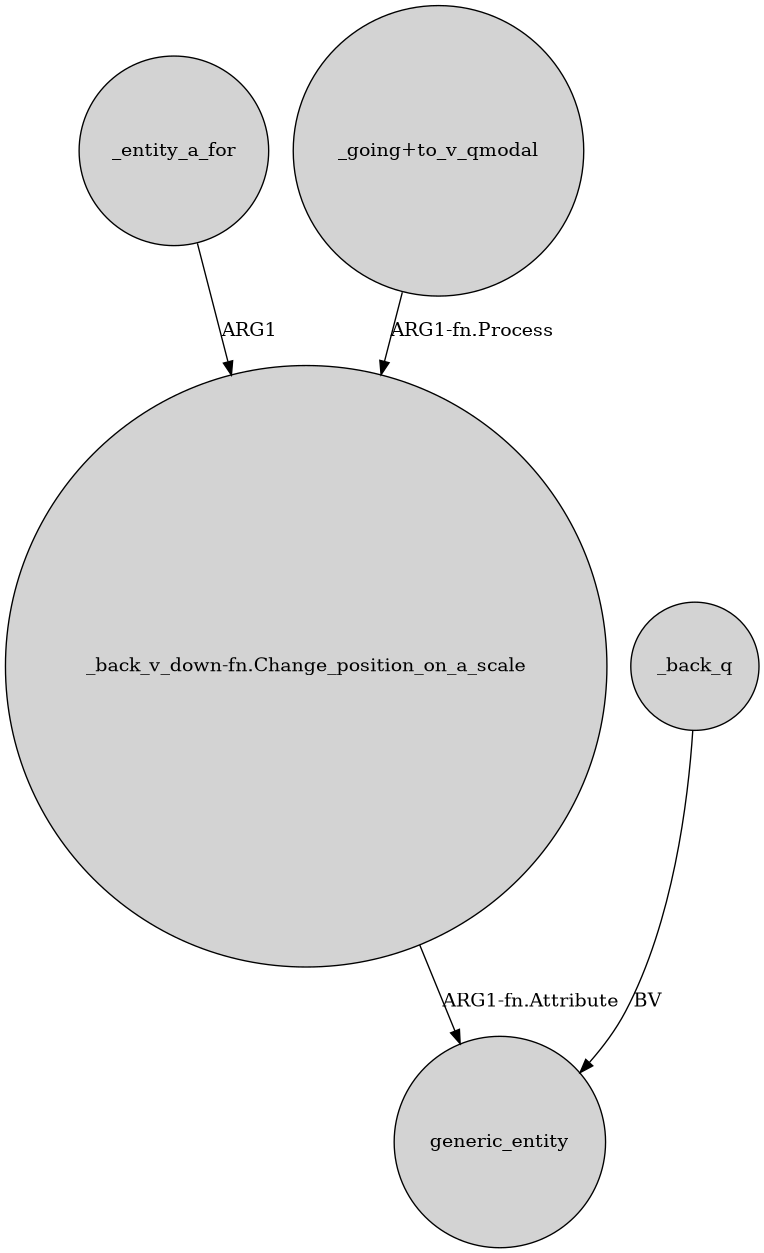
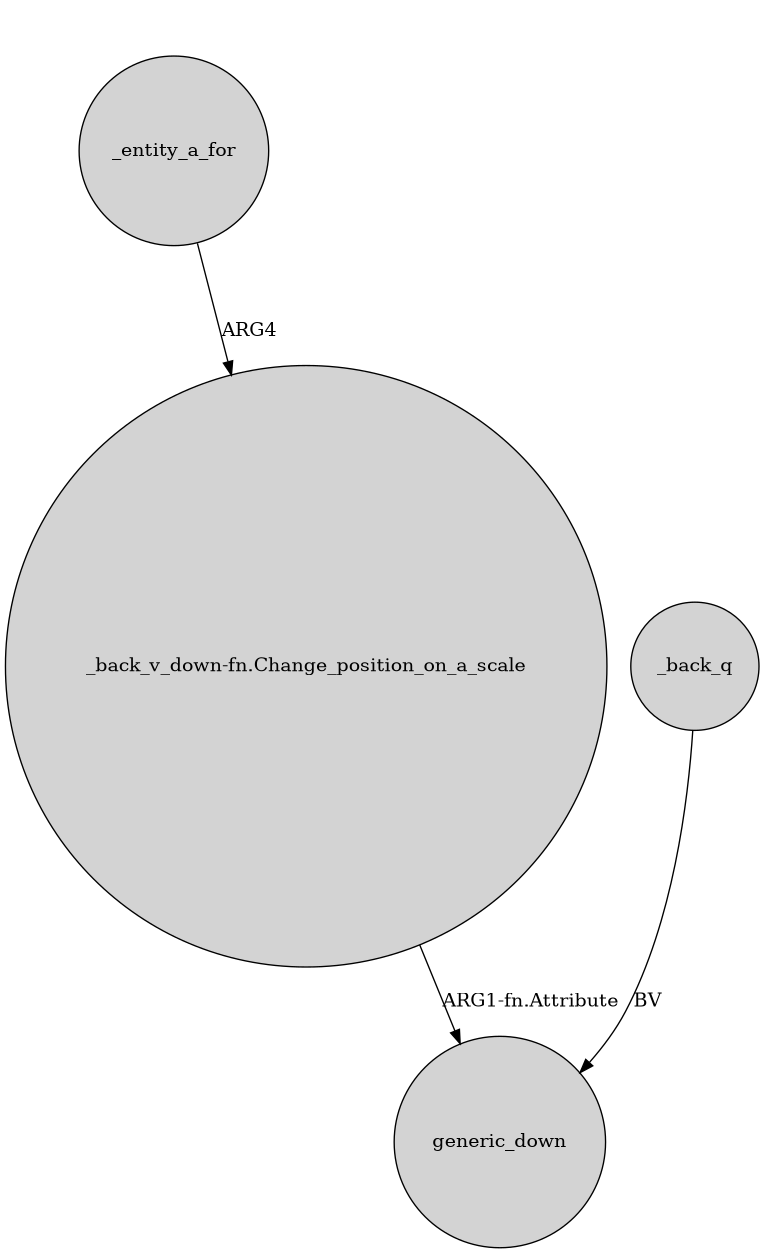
node "_going+to_v_qmodal": removed
edge "_entity_a_for" -> "_back_v_down-fn.Change_position_on_a_scale": label "ARG1" -> "ARG4"
node "generic_entity": label "generic_entity" -> "generic_down"
